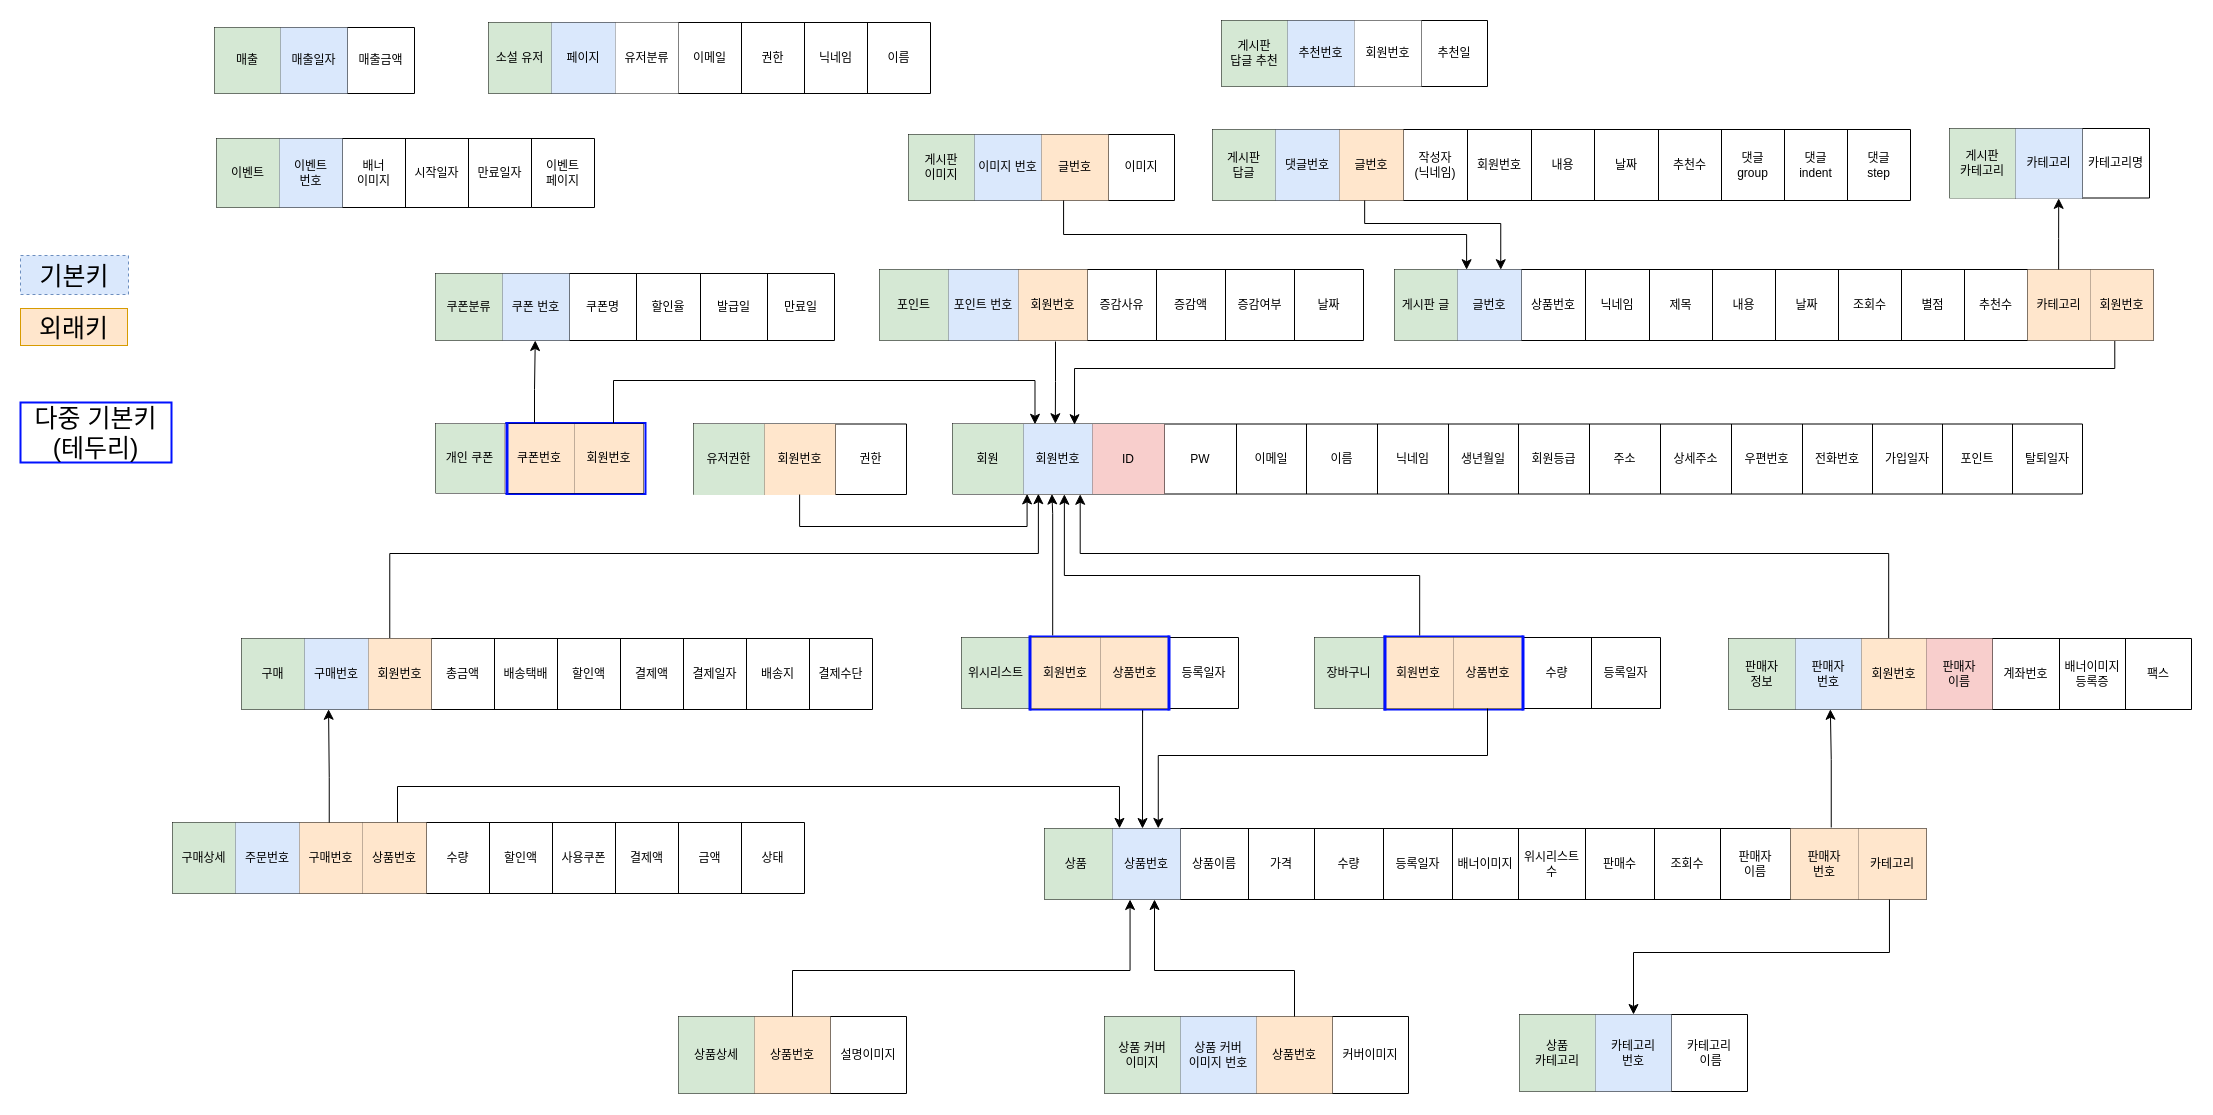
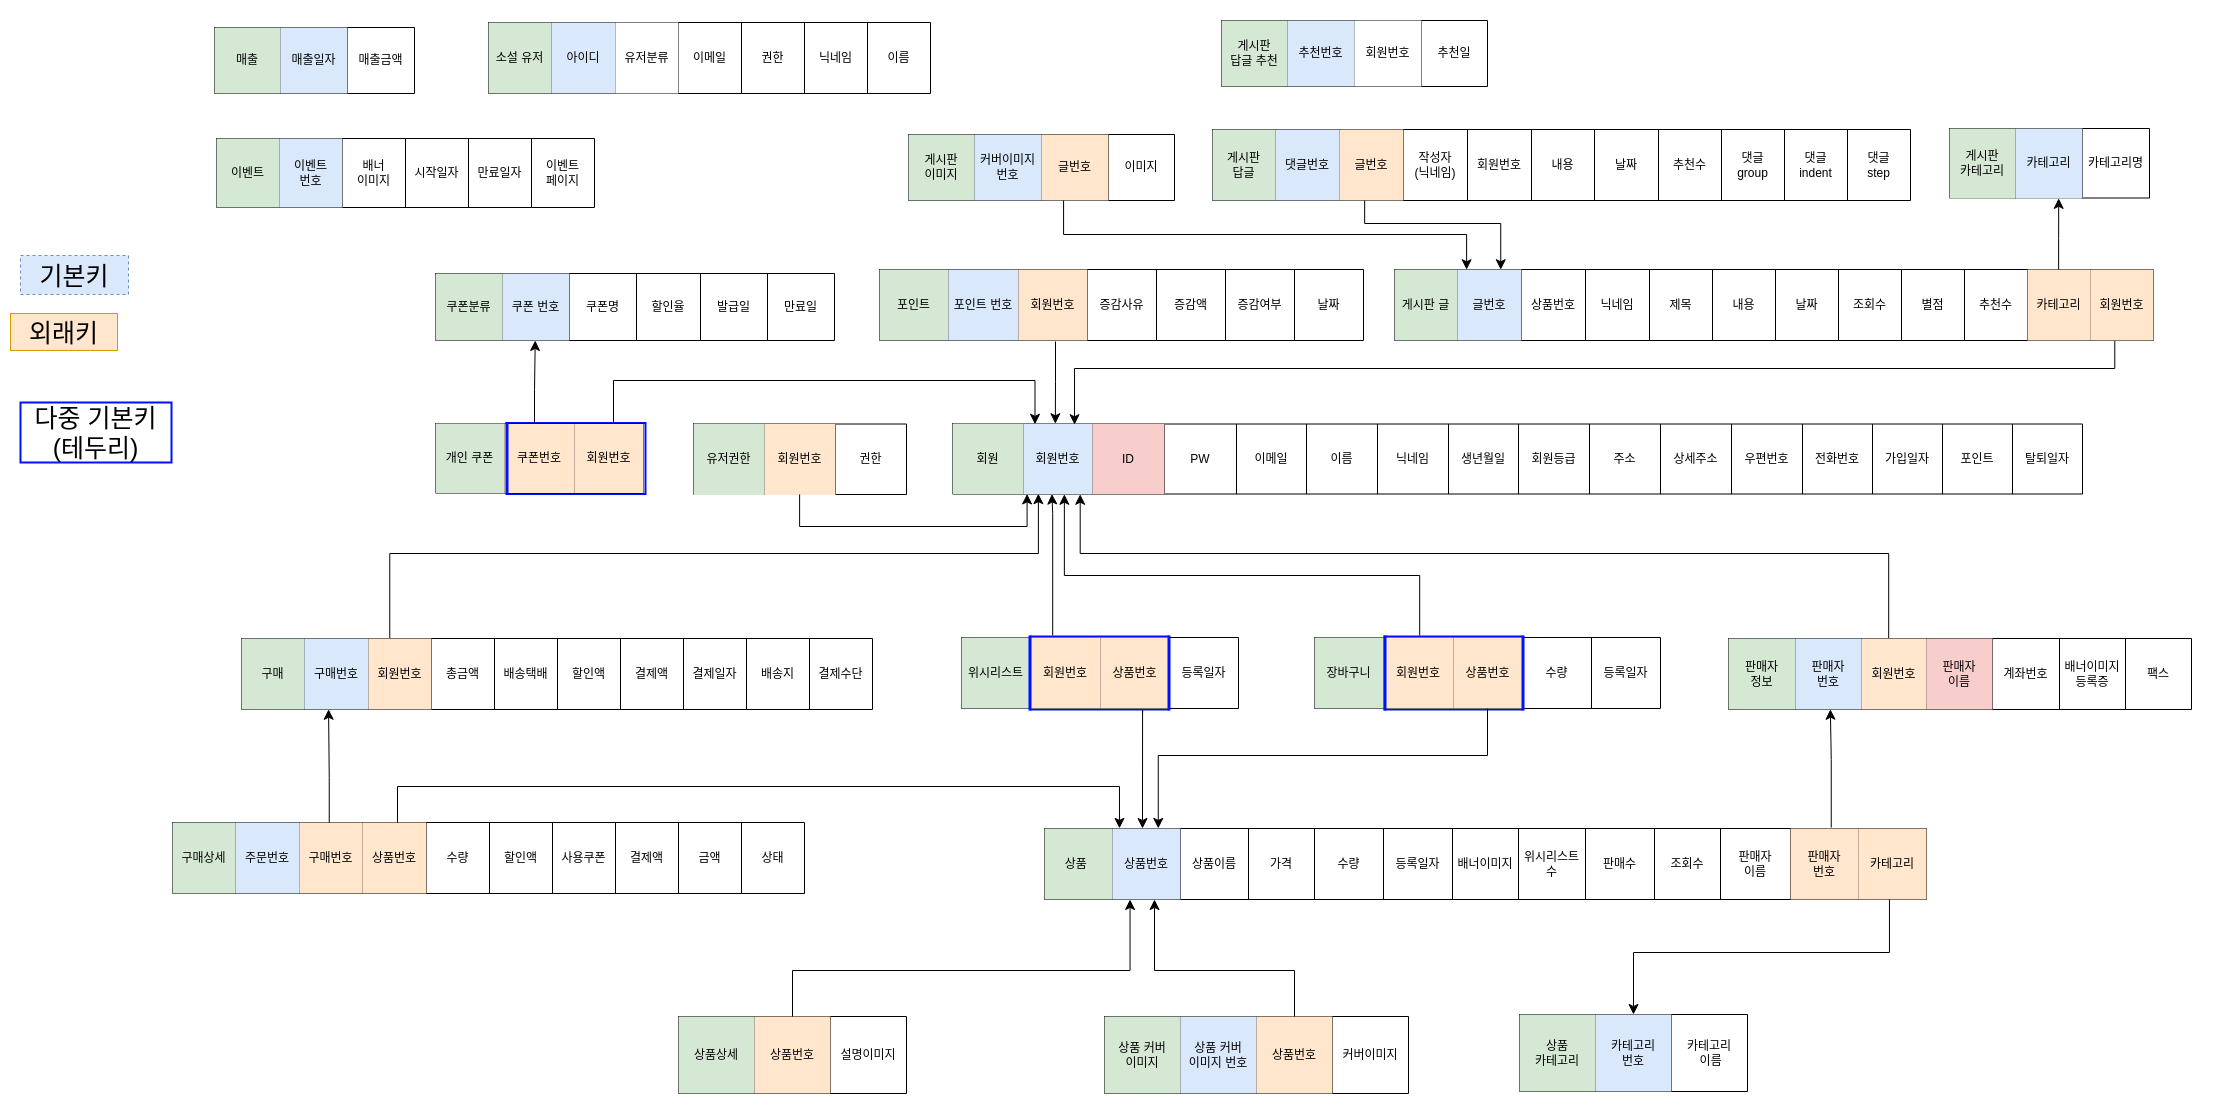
node "페이지": label "페이지" -> "아이디"
node "이미지 번호": label "이미지 번호" -> "커버이미지 번호"
node "외래키": moved (74, 327) -> (64, 332)
